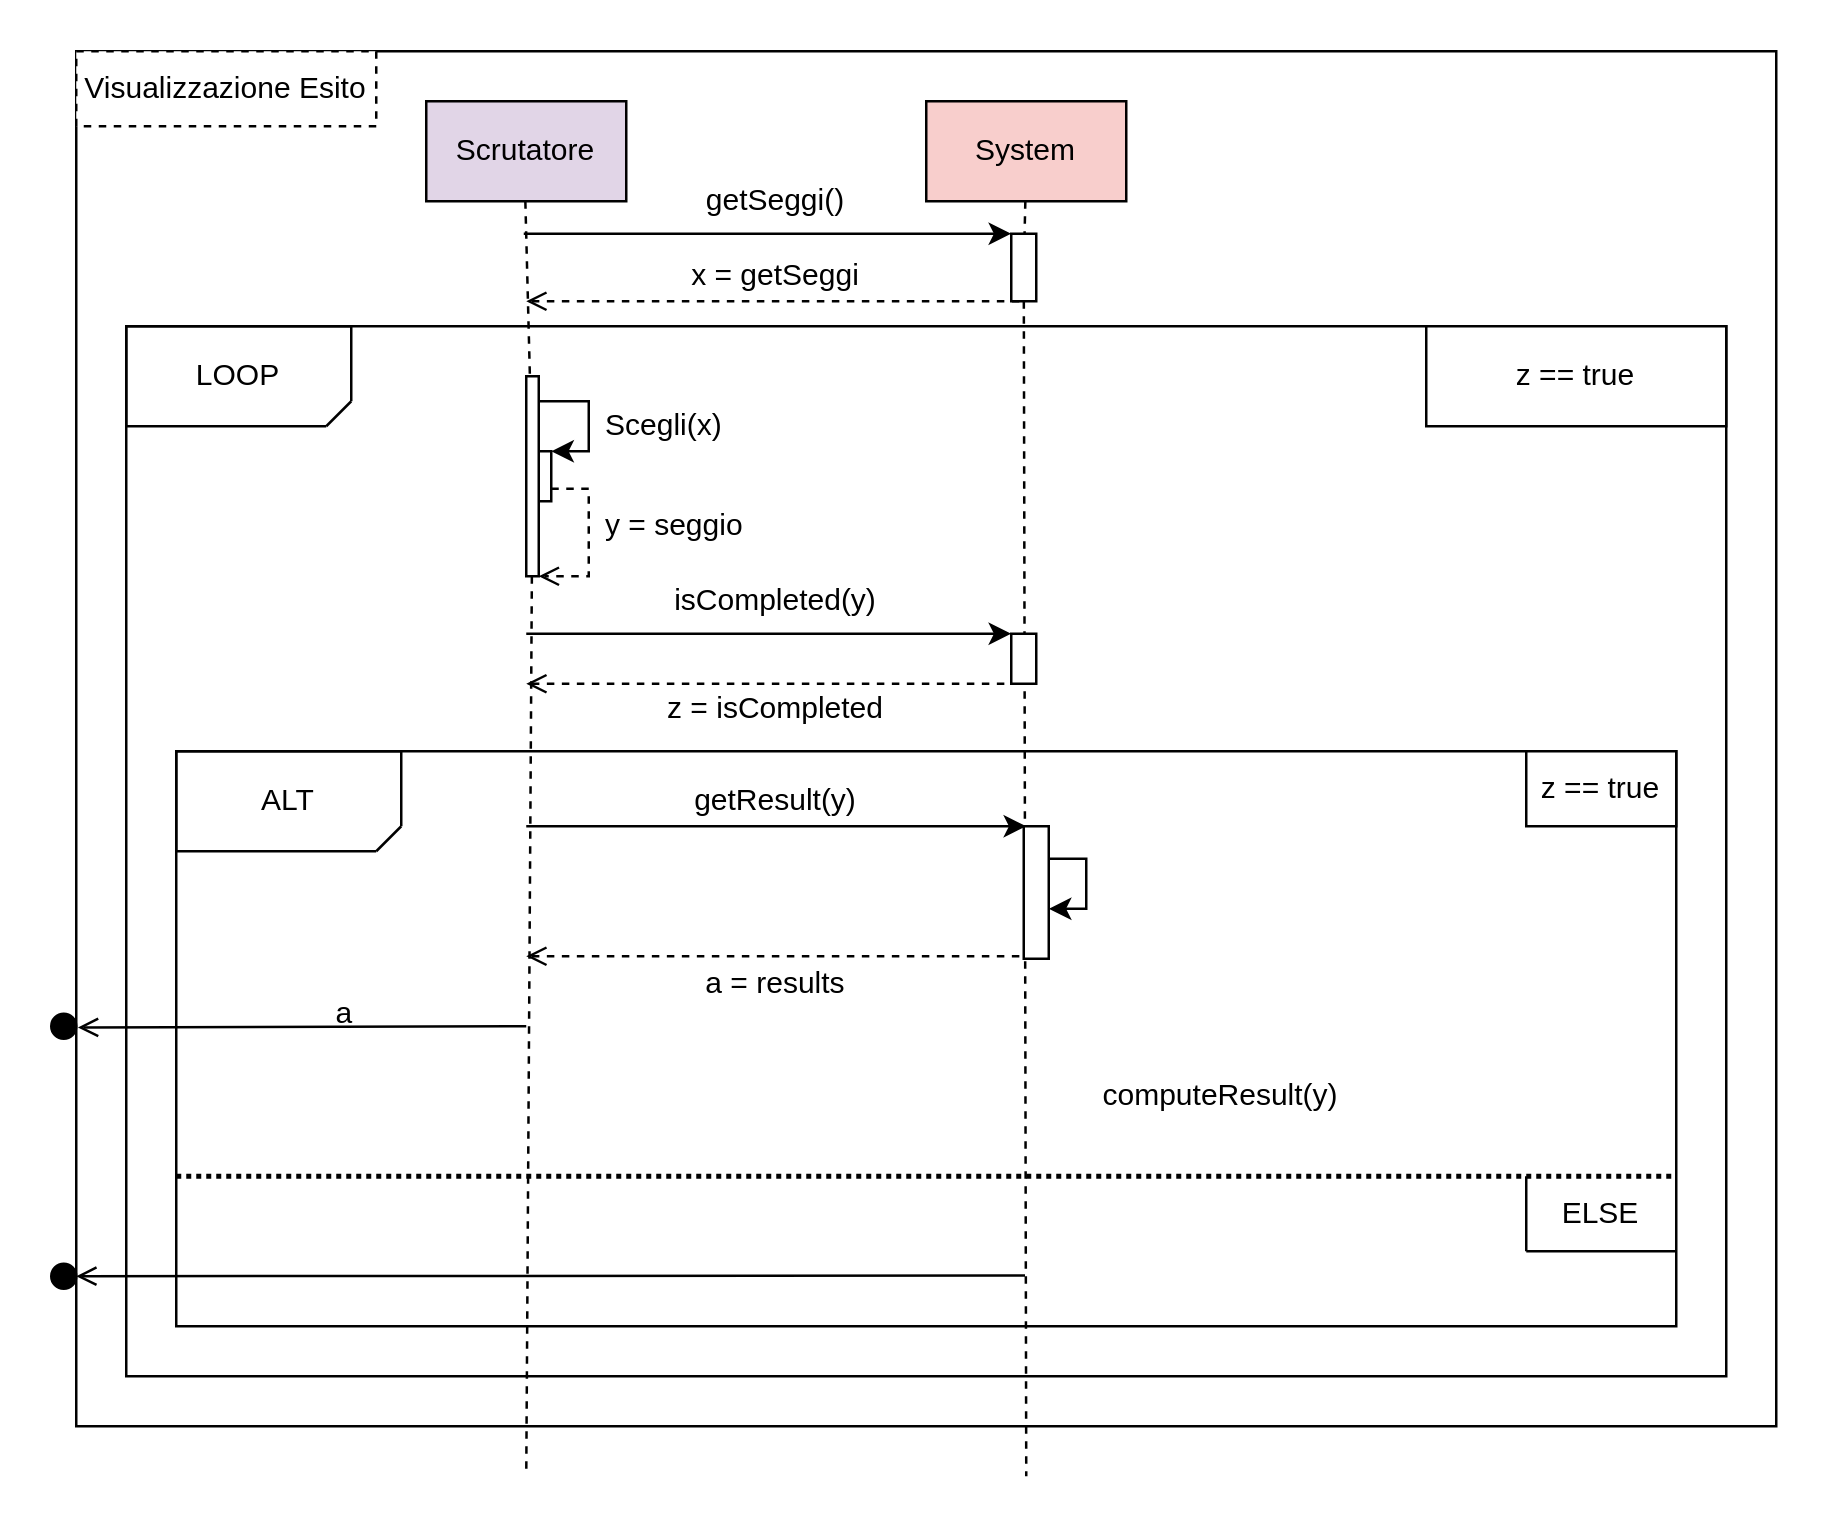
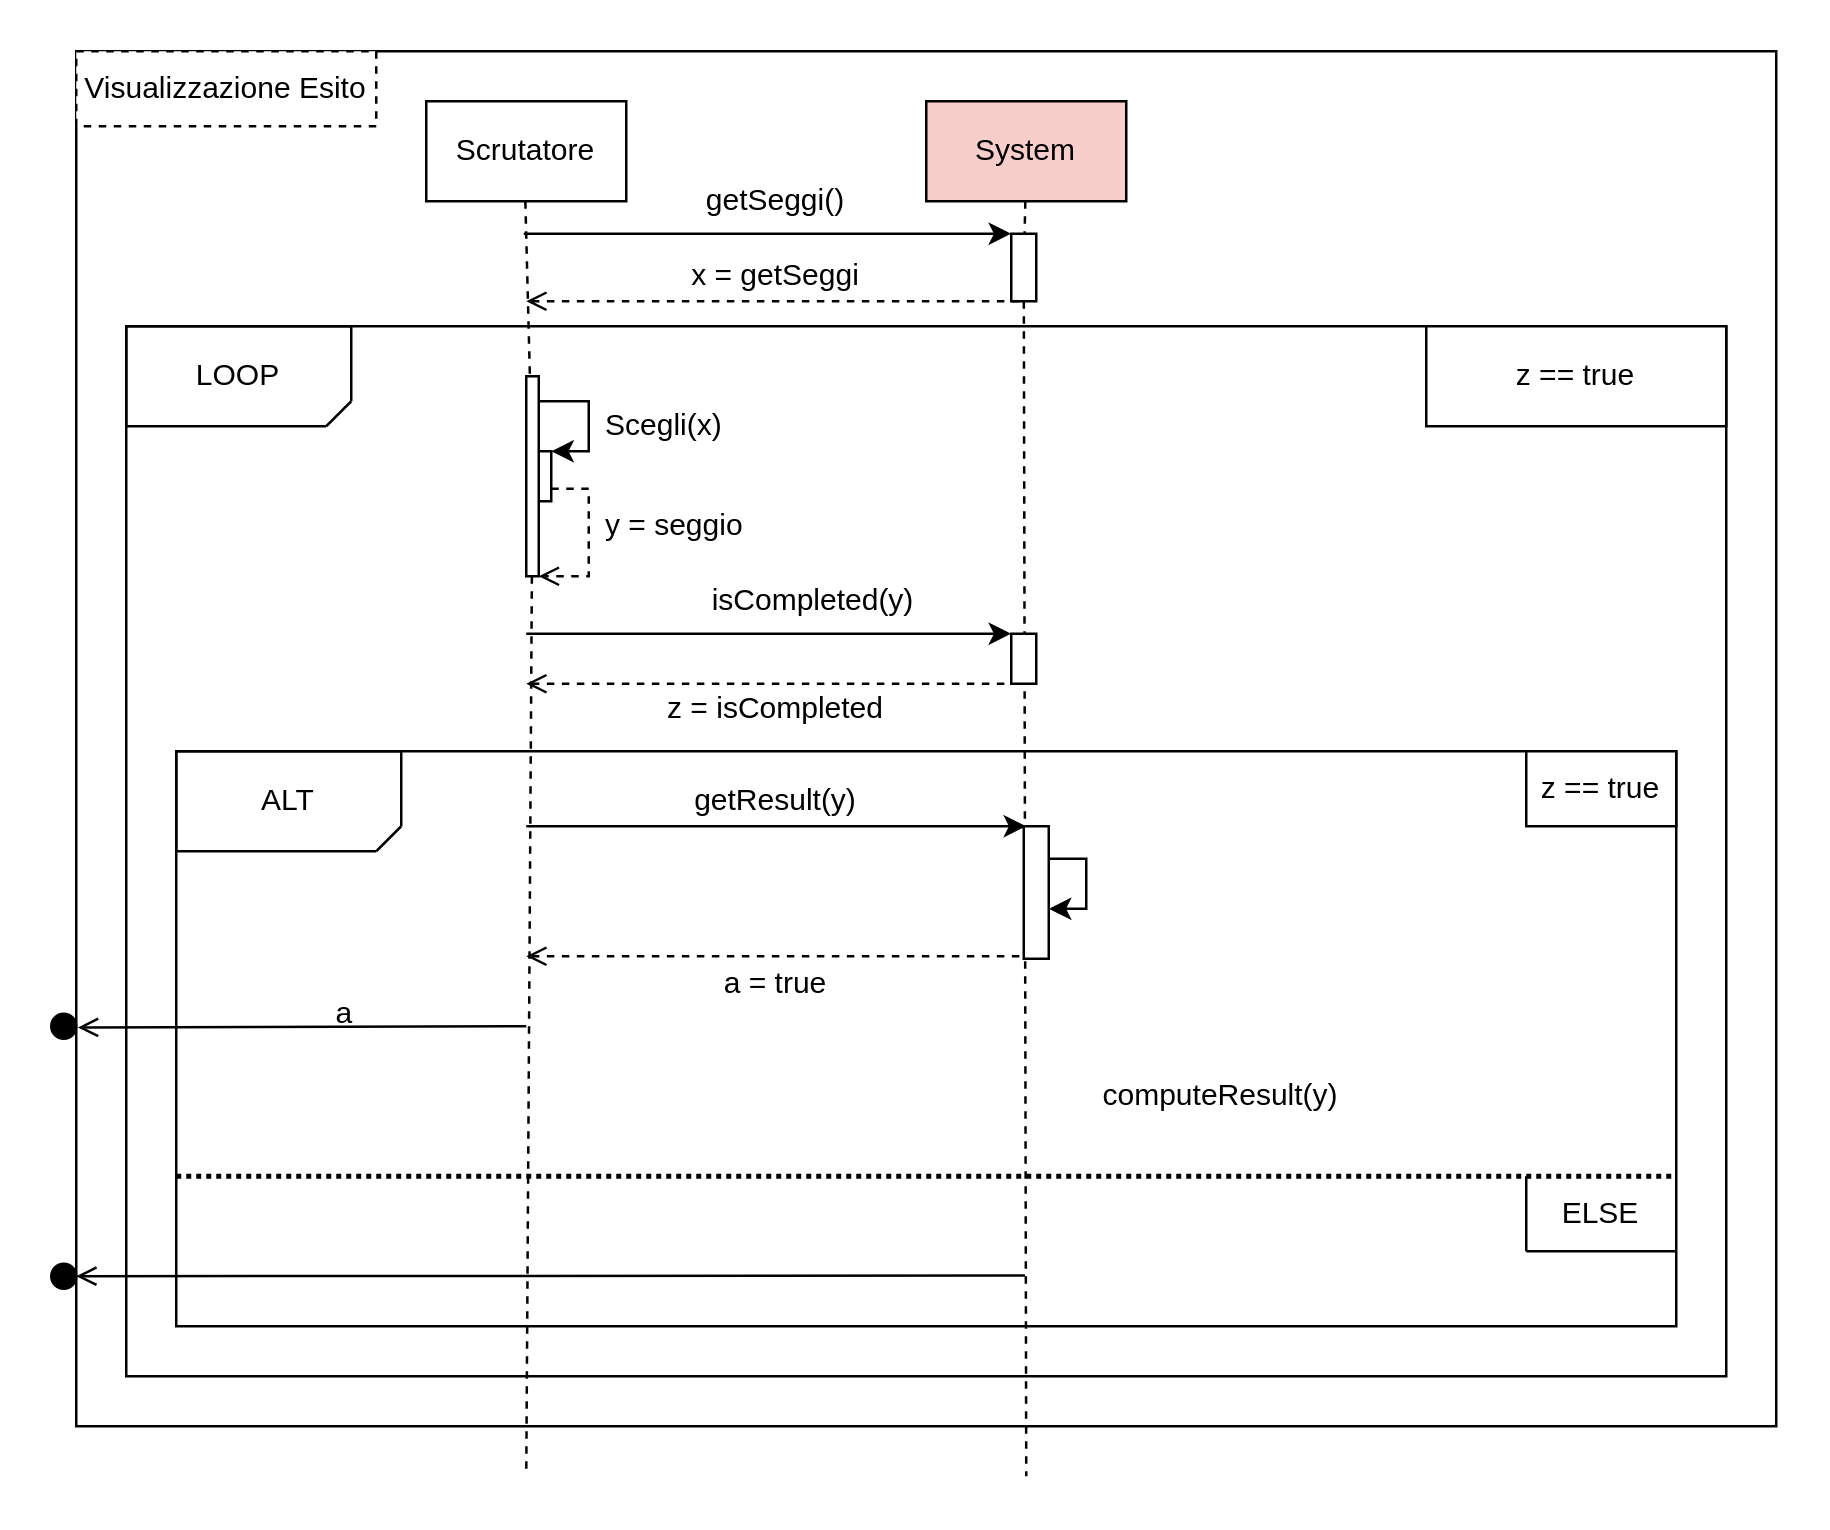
node "Scrutatore": fillcolor #e1d5e7 -> #ffffff
node "isCompleted(y)": moved (776, 601) -> (814, 601)
node "a = results": label "a = results" -> "a = true"
